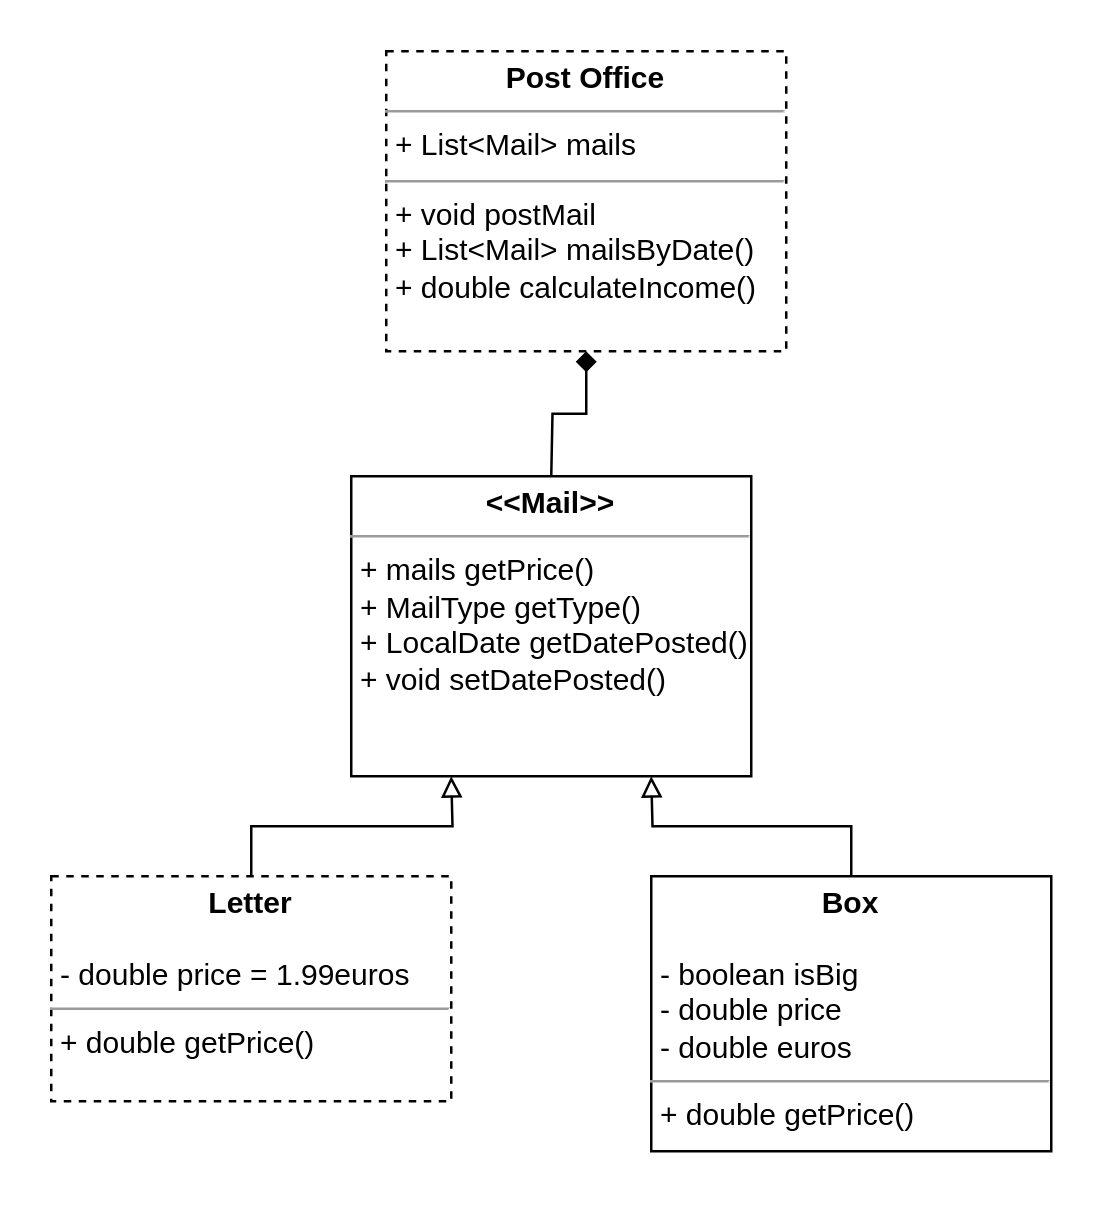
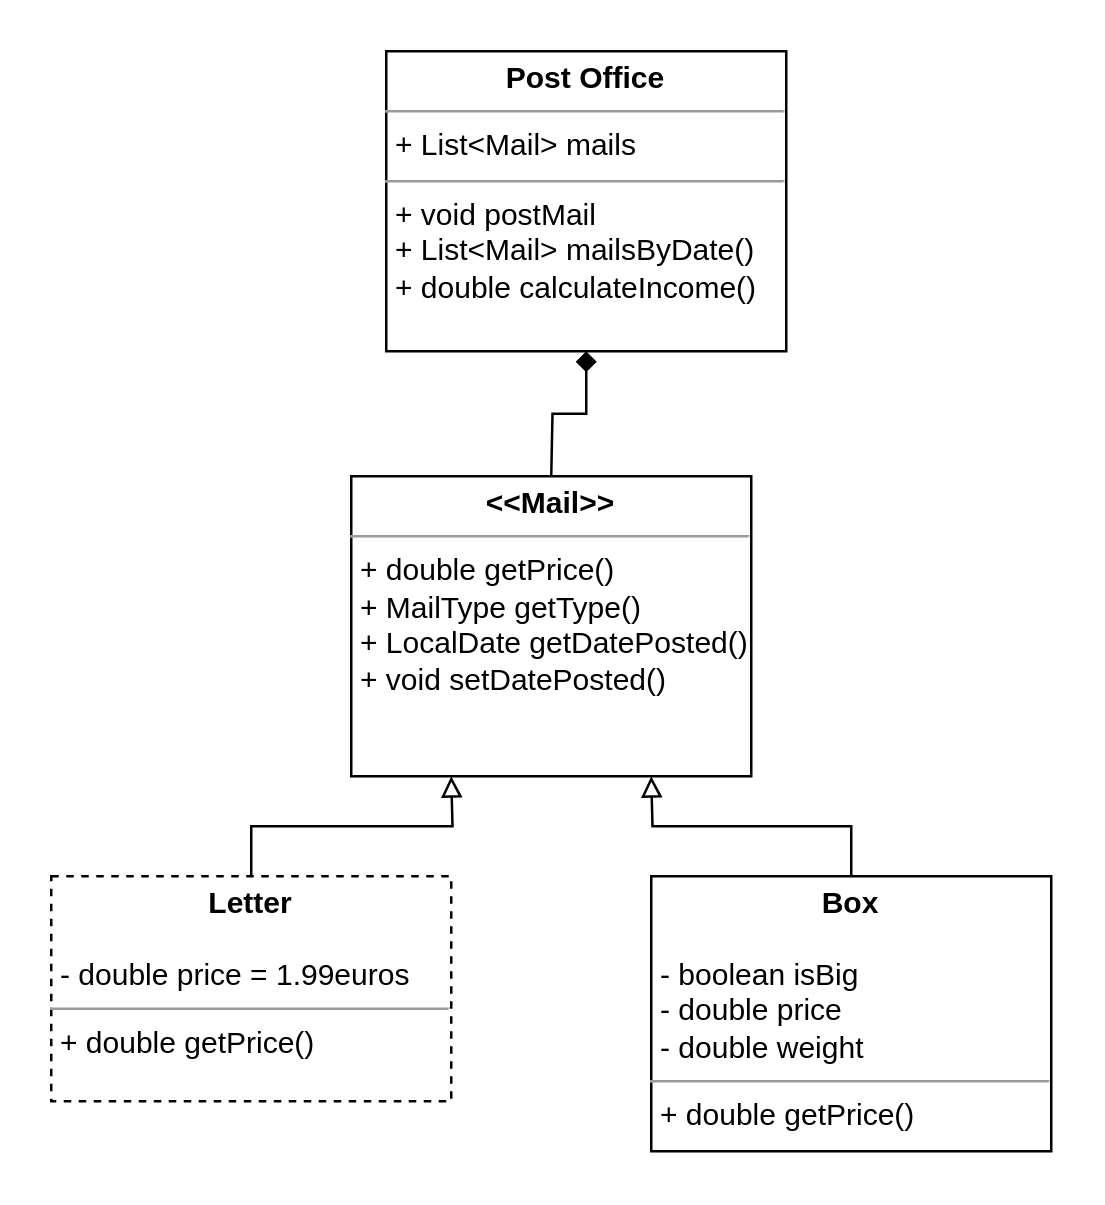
node "Post Office + List<Mail> mails + void postMail + List<Mail> mailsByDate() + double calculateIncome()": style dashed -> solid
node "<<Mail>> + mails getPrice() + MailType getType() + LocalDate getDatePosted() + void setDatePosted()": label "<<Mail>> + mails getPrice() + MailType getType() + LocalDate getDatePosted() + void setDatePosted()" -> "<<Mail>> + double getPrice() + MailType getType() + LocalDate getDatePosted() + void setDatePosted()"
node "Box - boolean isBig - double price - double euros + double getPrice()": label "Box - boolean isBig - double price - double euros + double getPrice()" -> "Box - boolean isBig - double price - double weight + double getPrice()"
